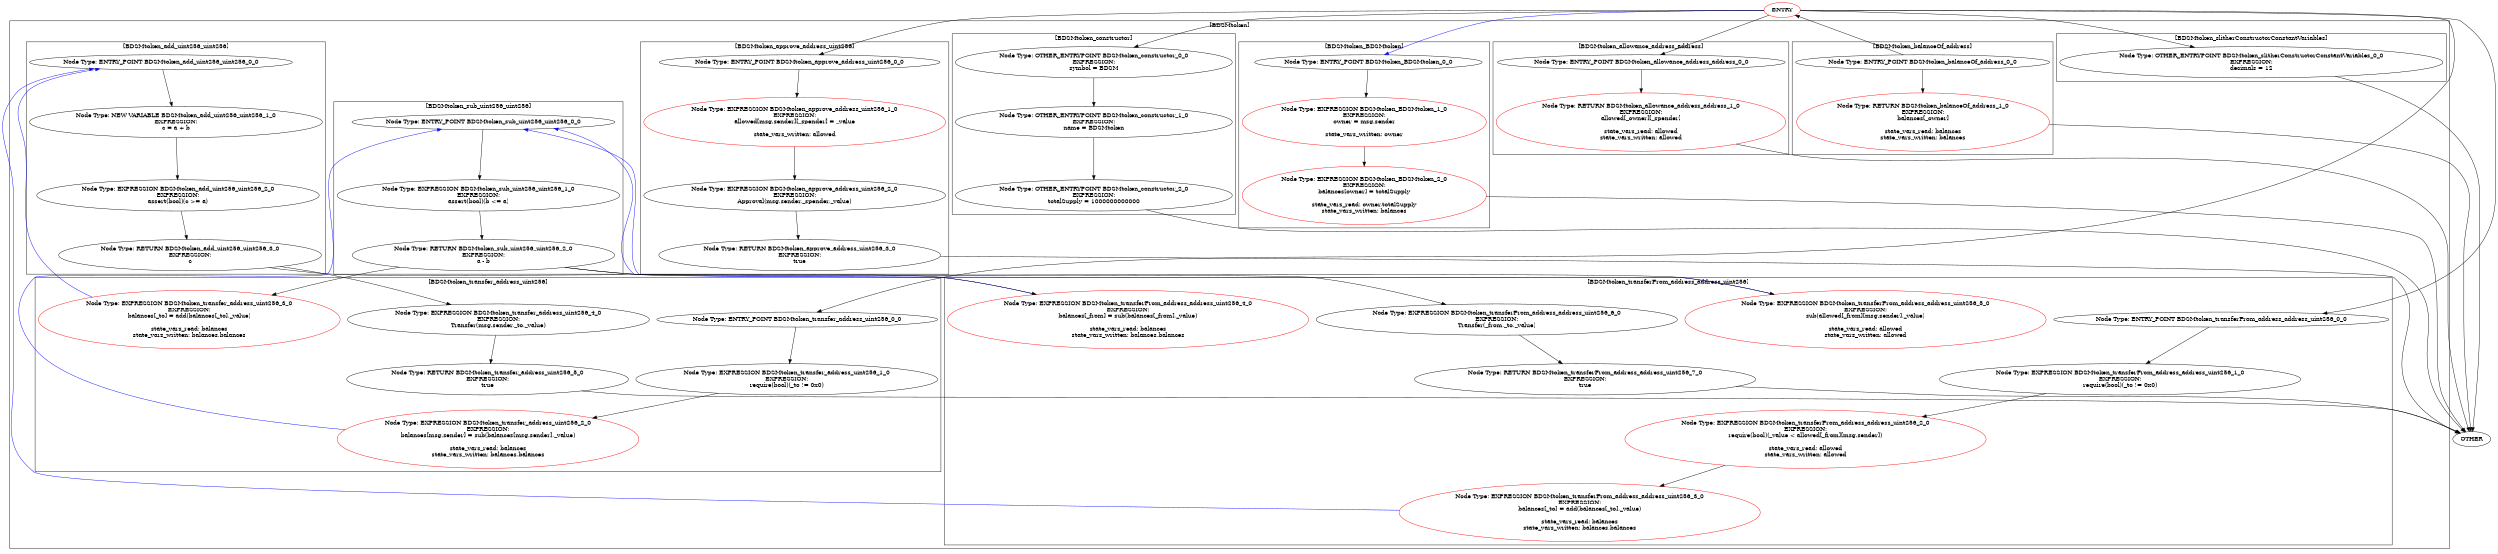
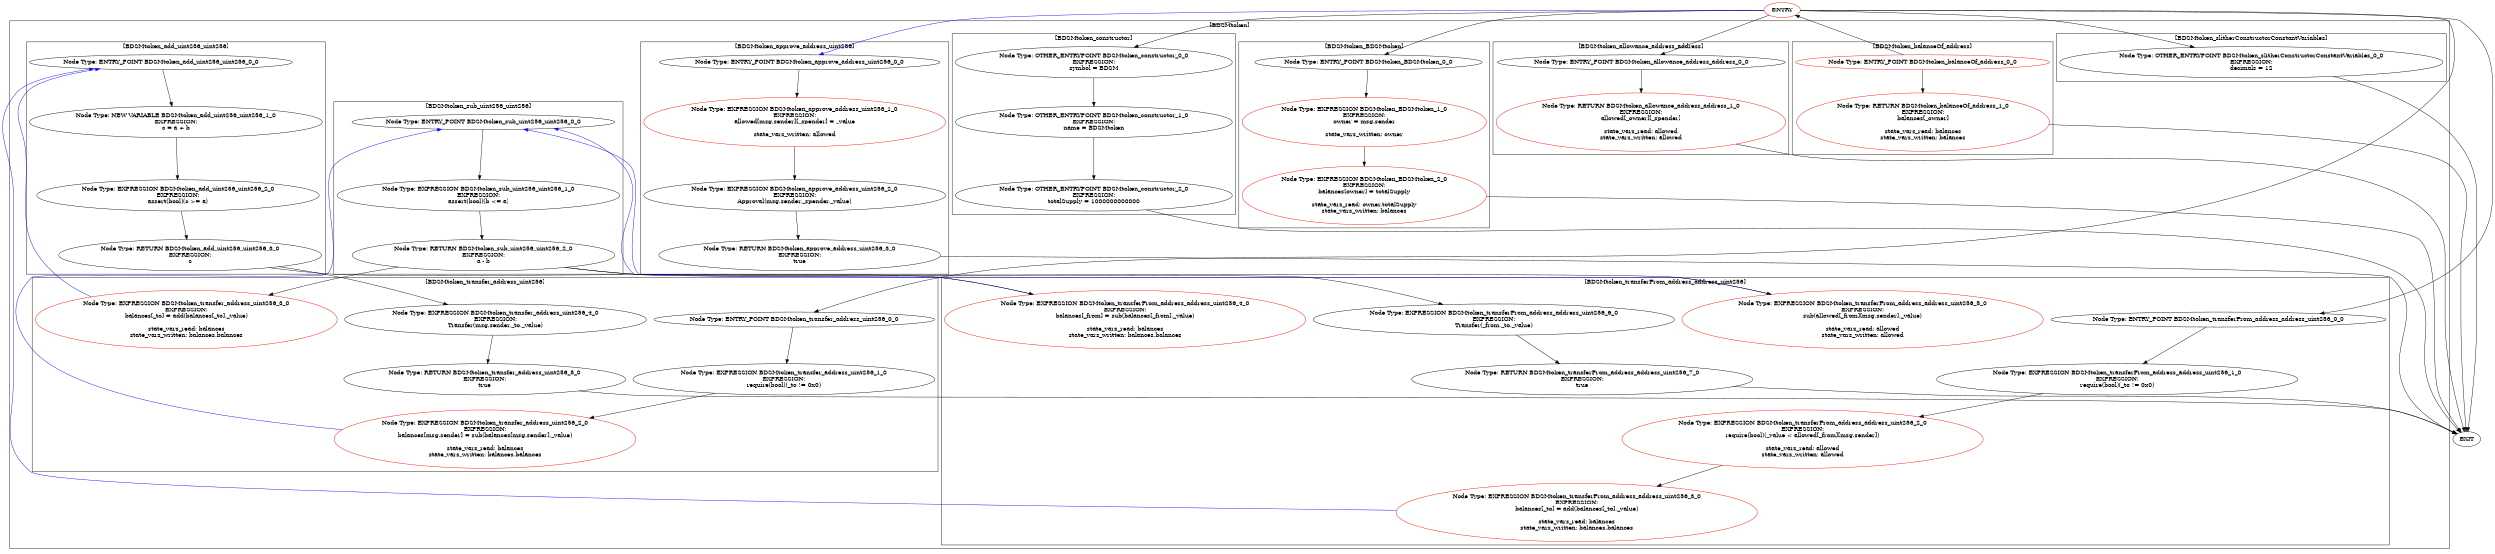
edge "ENTRY" -> "Node Type: ENTRY_POINT BDSMtoken_approve_address_uint256_0_0": color black -> blue
edge "ENTRY" -> "Node Type: ENTRY_POINT BDSMtoken_BDSMtoken_0_0": color blue -> black
node "Node Type: ENTRY_POINT BDSMtoken_balanceOf_address_0_0": color black -> red
node "OTHER": label "OTHER" -> "EXIT"
